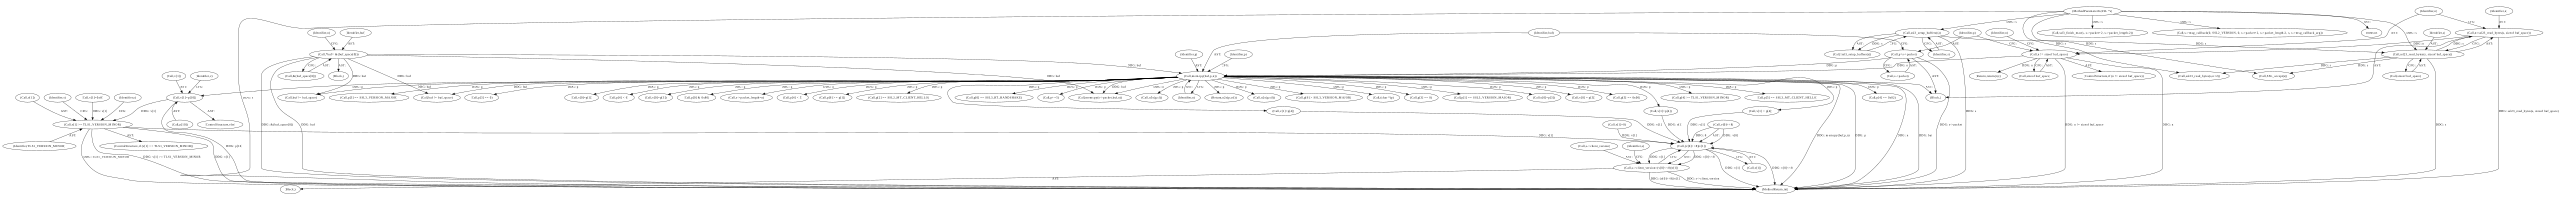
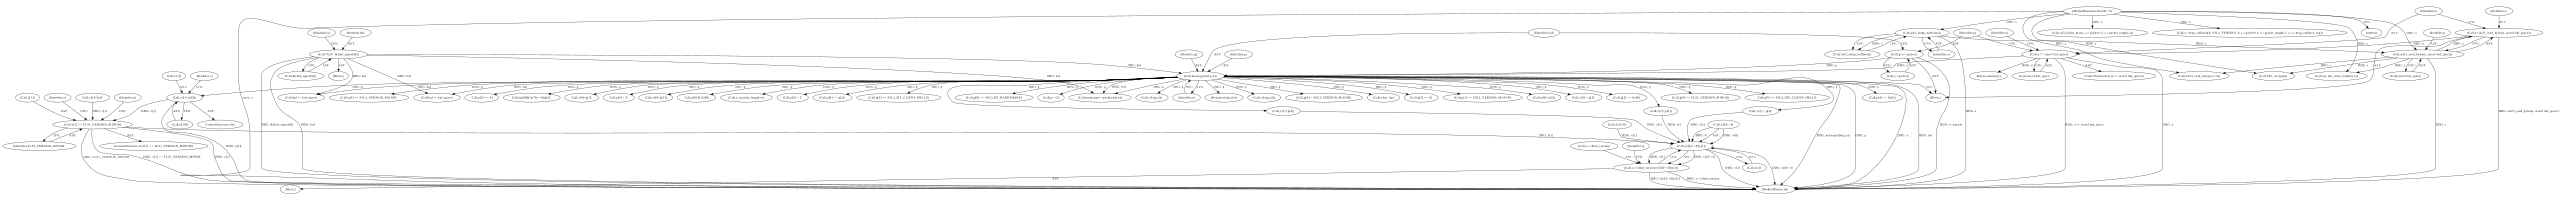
node "(Call,ssl_init_wbio_buffer(s,1))": added
node "(Call,((p[0]&0x7f)<<8)|p[1])": added
edge "(Call,v[1]=p[10])" -> "(Call,p[10])": added, label "CFG:"
edge "(Call,v[1] >= TLS1_VERSION_MINOR)" -> "(Identifier,TLS1_VERSION_MINOR)": added, label "CFG:"
